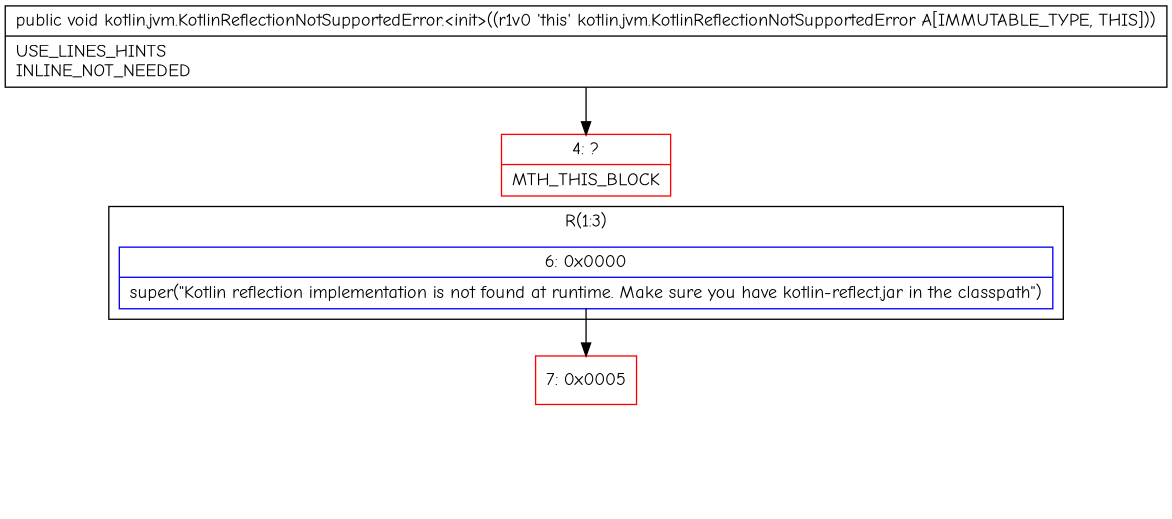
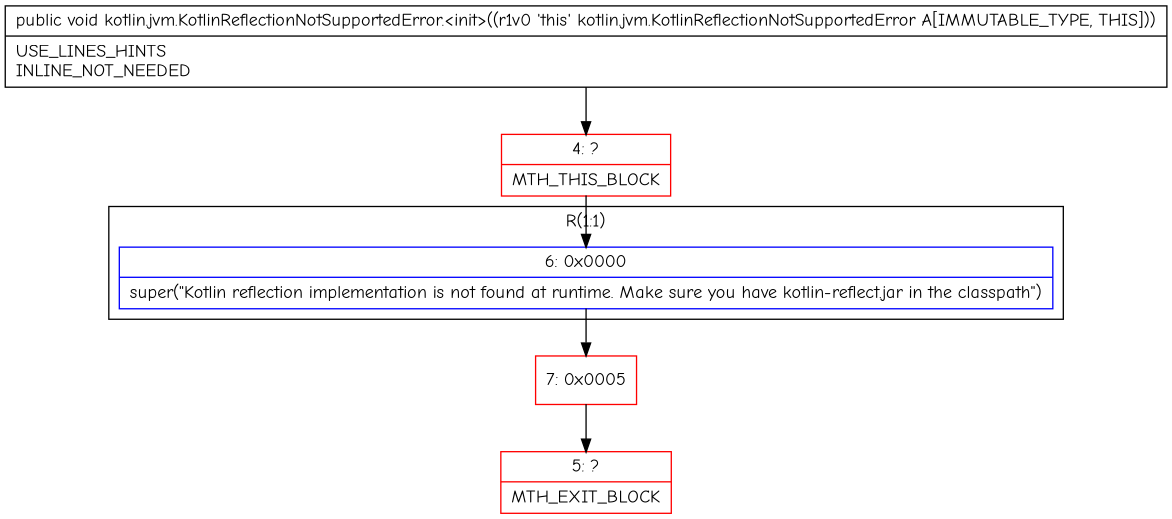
edge "4: ?" -> "6: 0x0000": added
cluster "R(1:3)": label "R(1:3)" -> "R(1:1)"
node "5: ?": added
